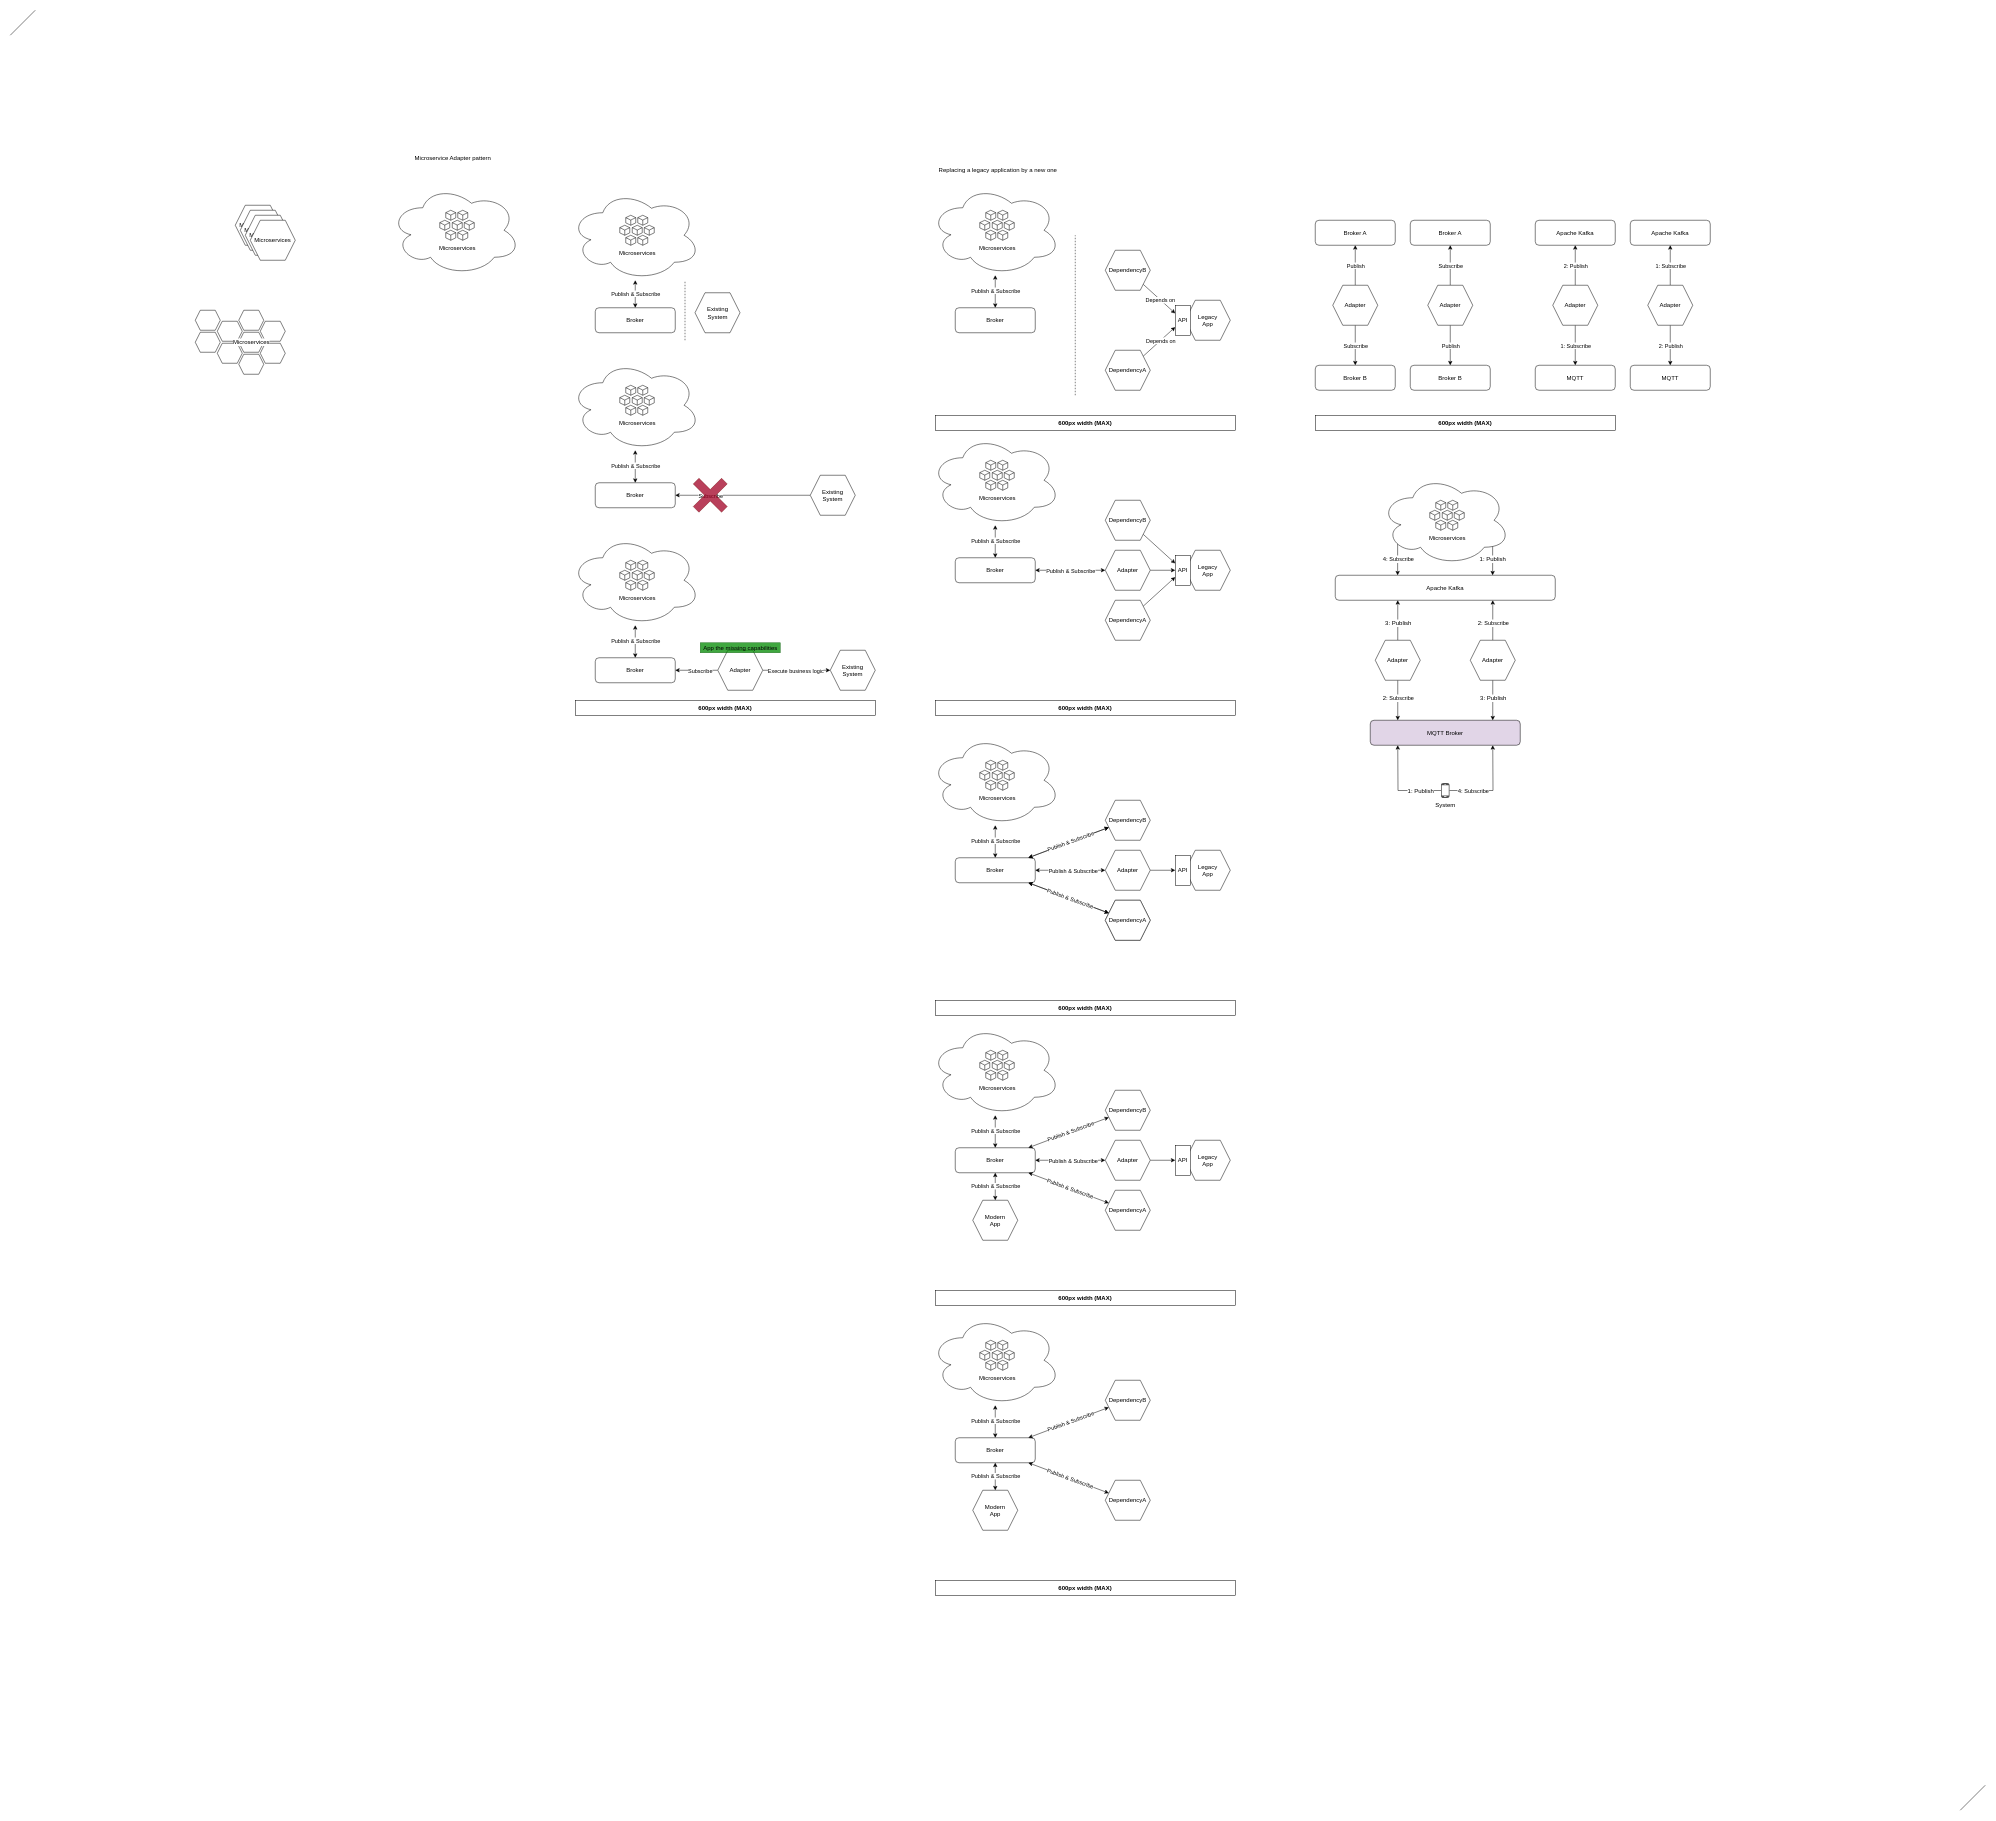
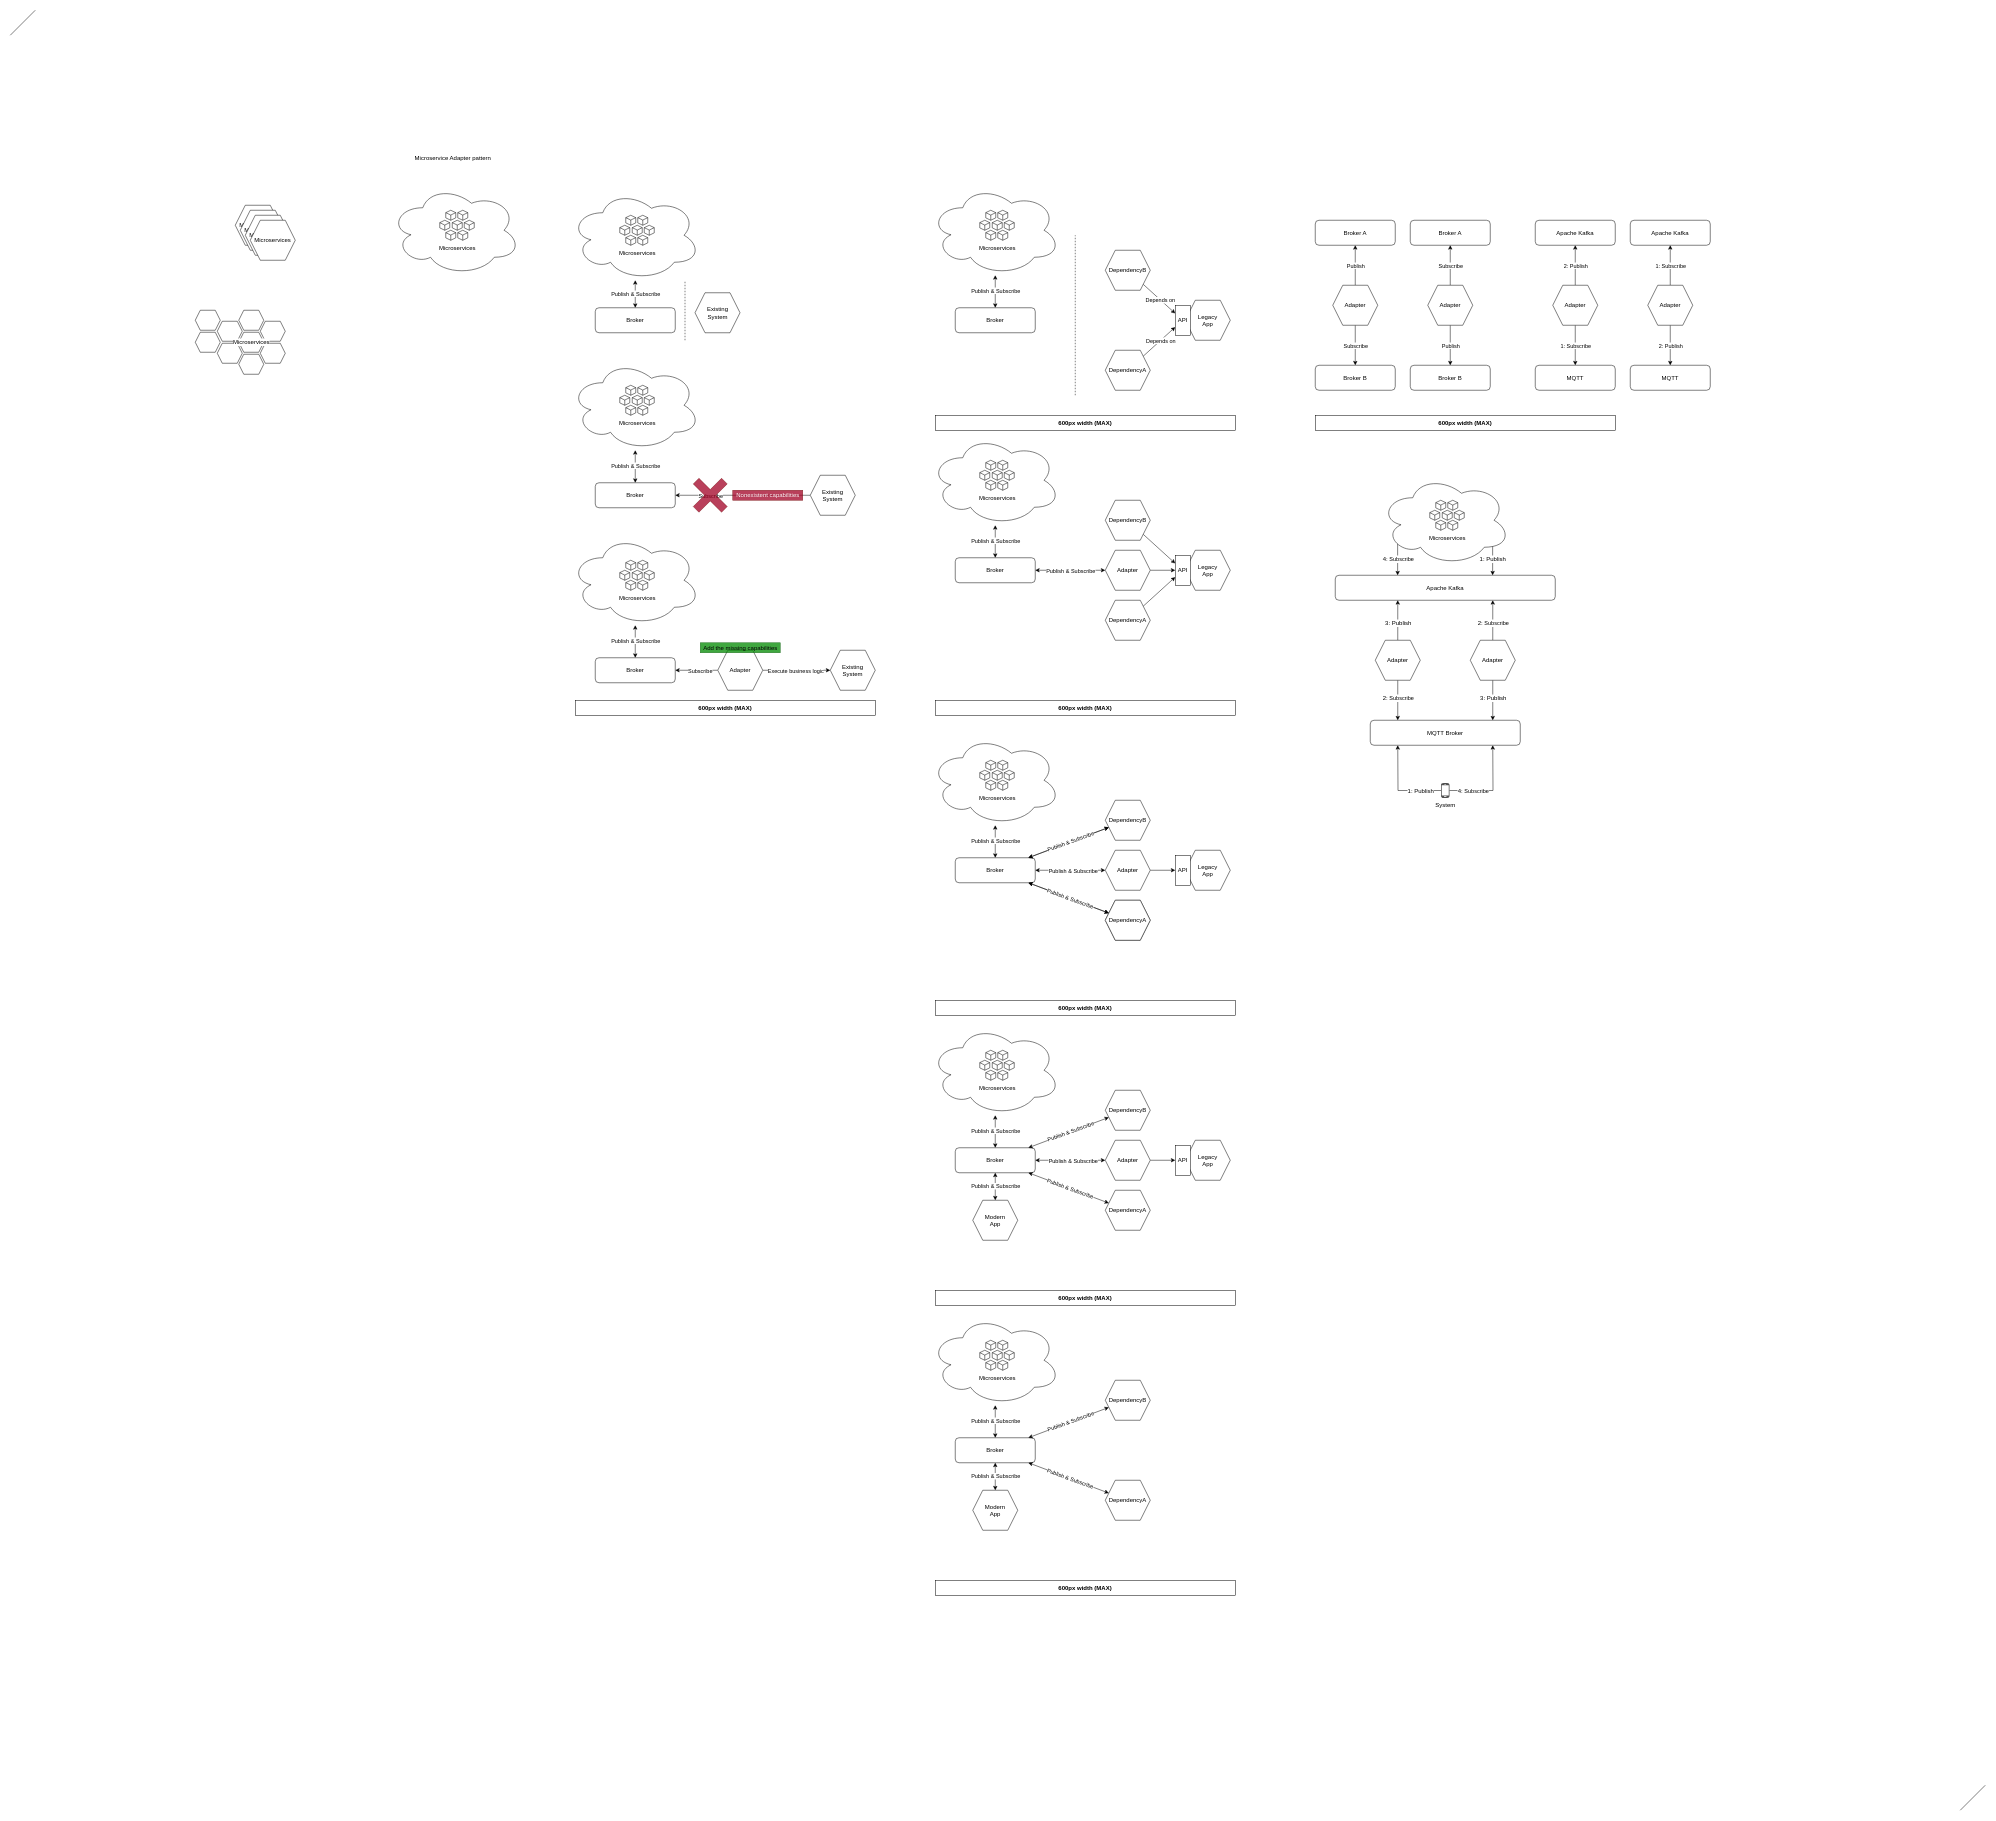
node "Replacing a legacy application by a new one": removed
node "Nonexistent capabilities": added
node "App the missing capabilities": label "App the missing capabilities" -> "Add the missing capabilities"
node "MQTT Broker": fillcolor #e1d5e7 -> #ffffff
